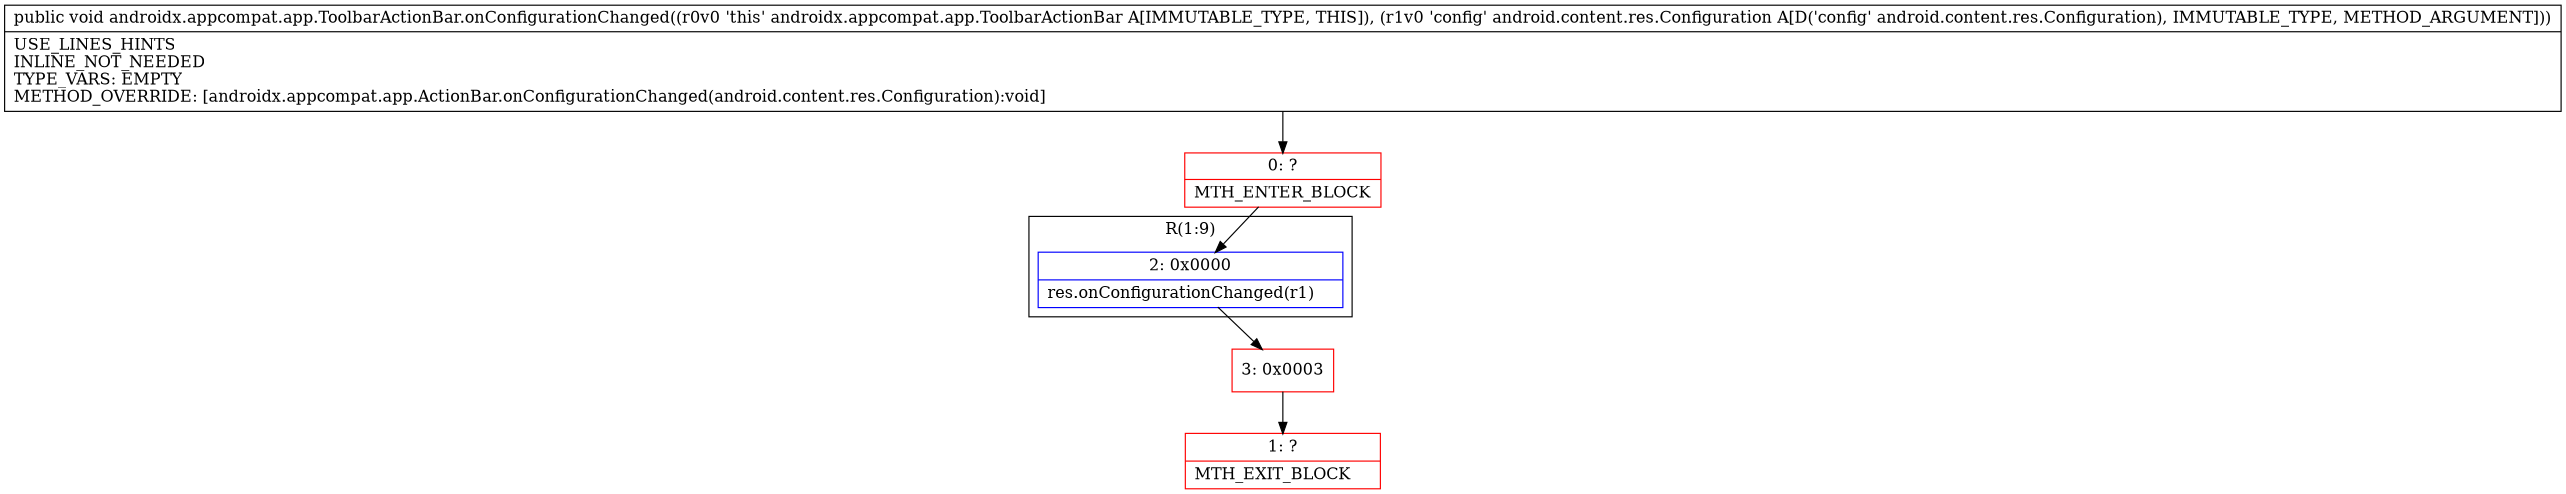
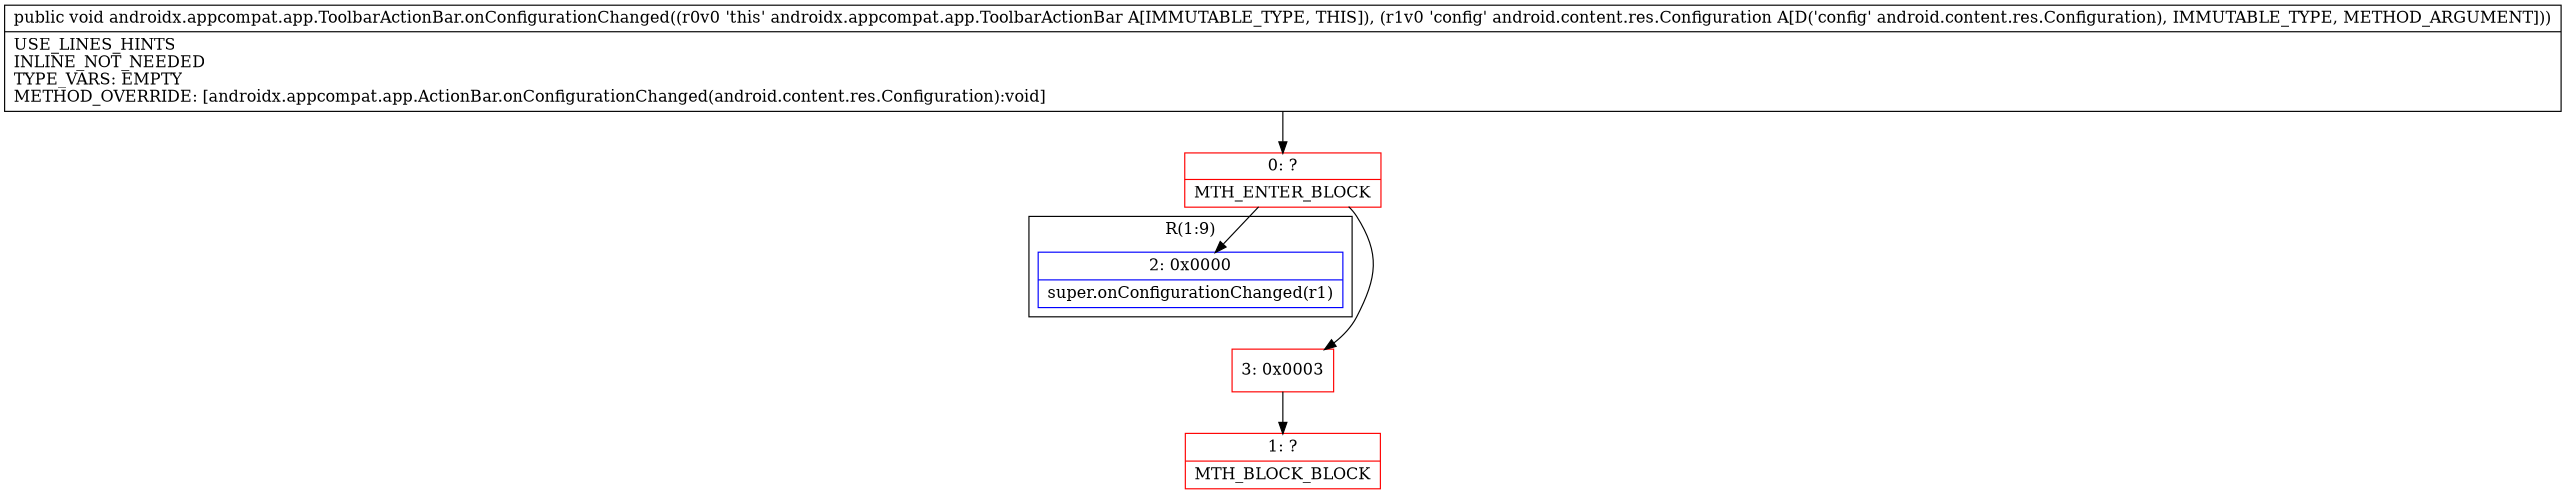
node "2: 0x0000": text "res.onConfigurationChanged(r1)" -> "super.onConfigurationChanged(r1)"
edge "2: 0x0000" -> "3: 0x0003": now "0: ?" -> "3: 0x0003"
node "1: ?": text "MTH_EXIT_BLOCK" -> "MTH_BLOCK_BLOCK"
